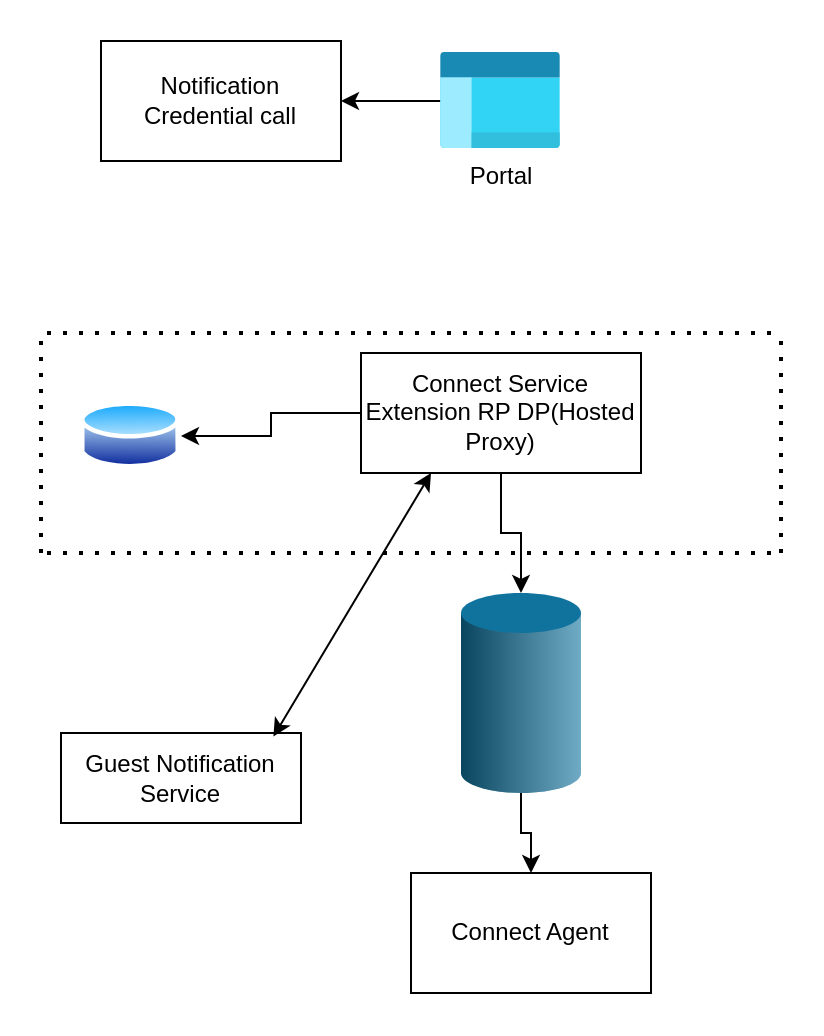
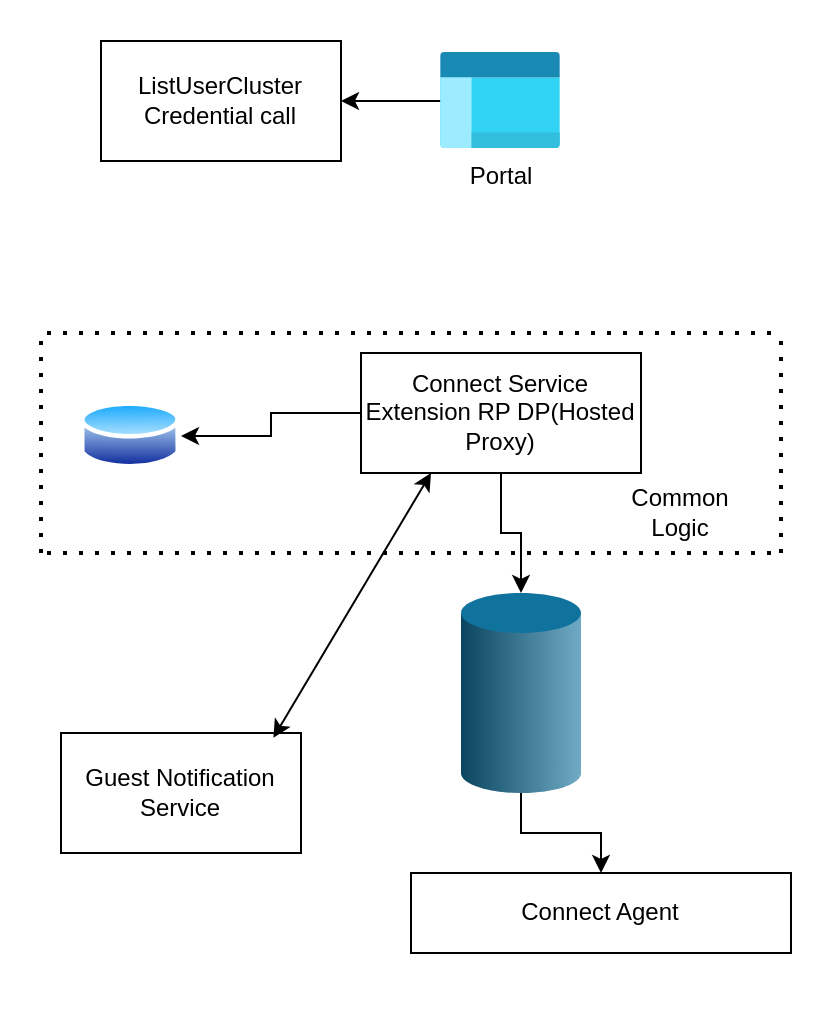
node "Notification Credential call": label "Notification Credential call" -> "ListUserCluster Credential call"
node "Common Logic": added
node "Guest Notification Service": size 240x90 -> 240x120
node "Connect Agent": size 240x120 -> 380x80
